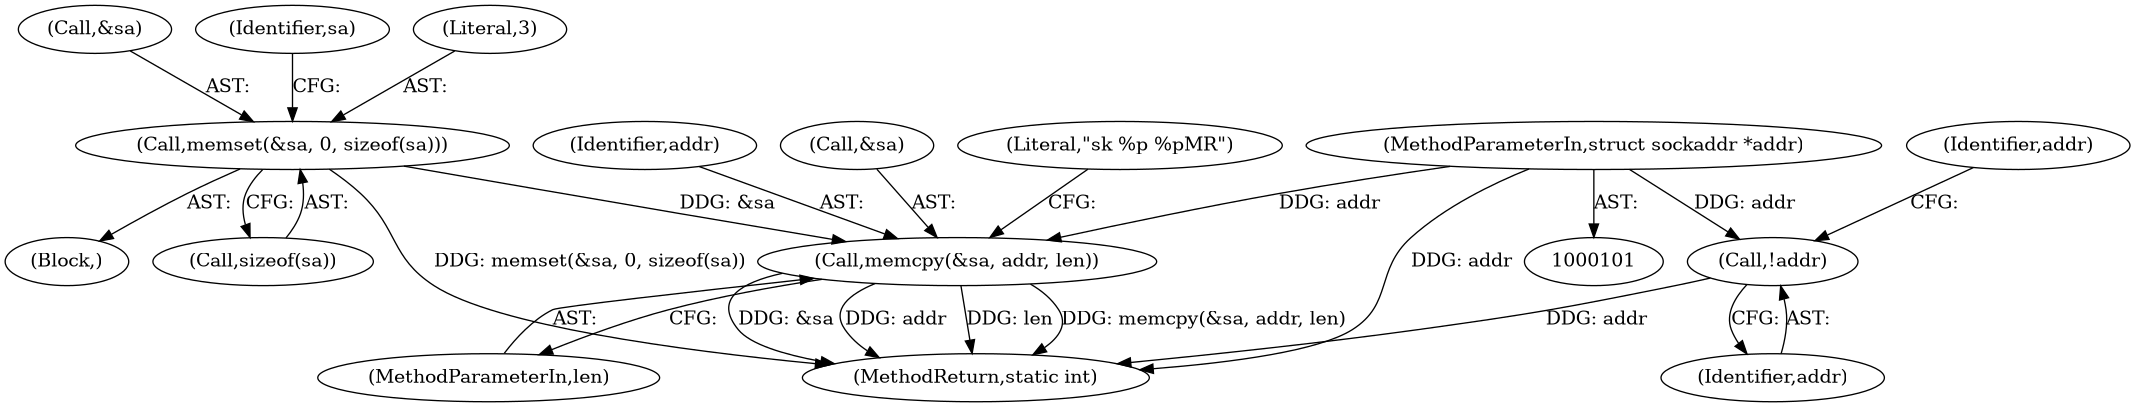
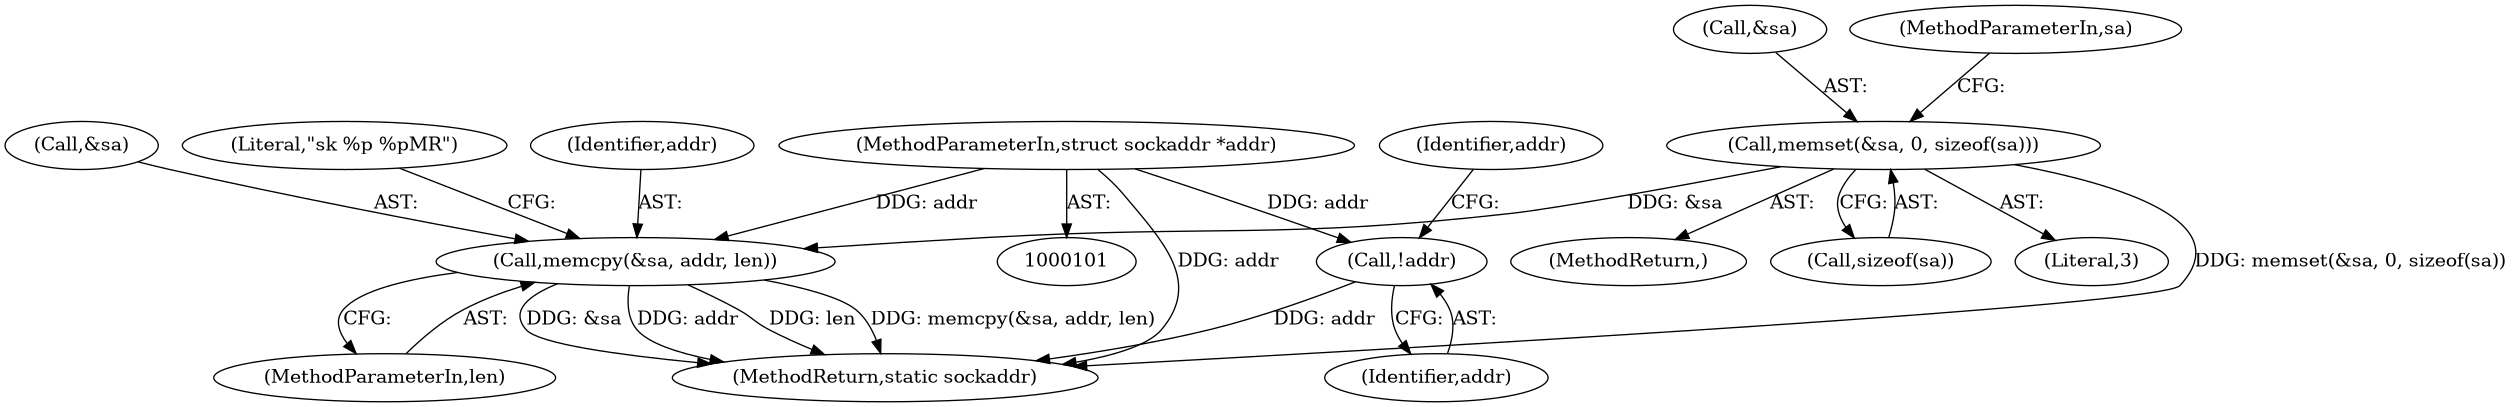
node "(Identifier,sa)": label "(Identifier,sa)" -> "(MethodParameterIn,sa)"
edge "(Literal,3)" -> "(Call,memset(&sa, 0, sizeof(sa)))": reversed
node "(Block,)": label "(Block,)" -> "(MethodReturn,)"
node "(MethodReturn,static int)": label "(MethodReturn,static int)" -> "(MethodReturn,static sockaddr)"
